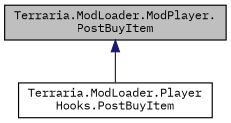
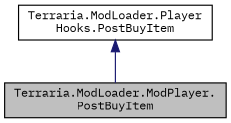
edge "Terraria.ModLoader.Player Hooks.PostBuyItem" -> "Terraria.ModLoader.ModPlayer. PostBuyItem": reversed
